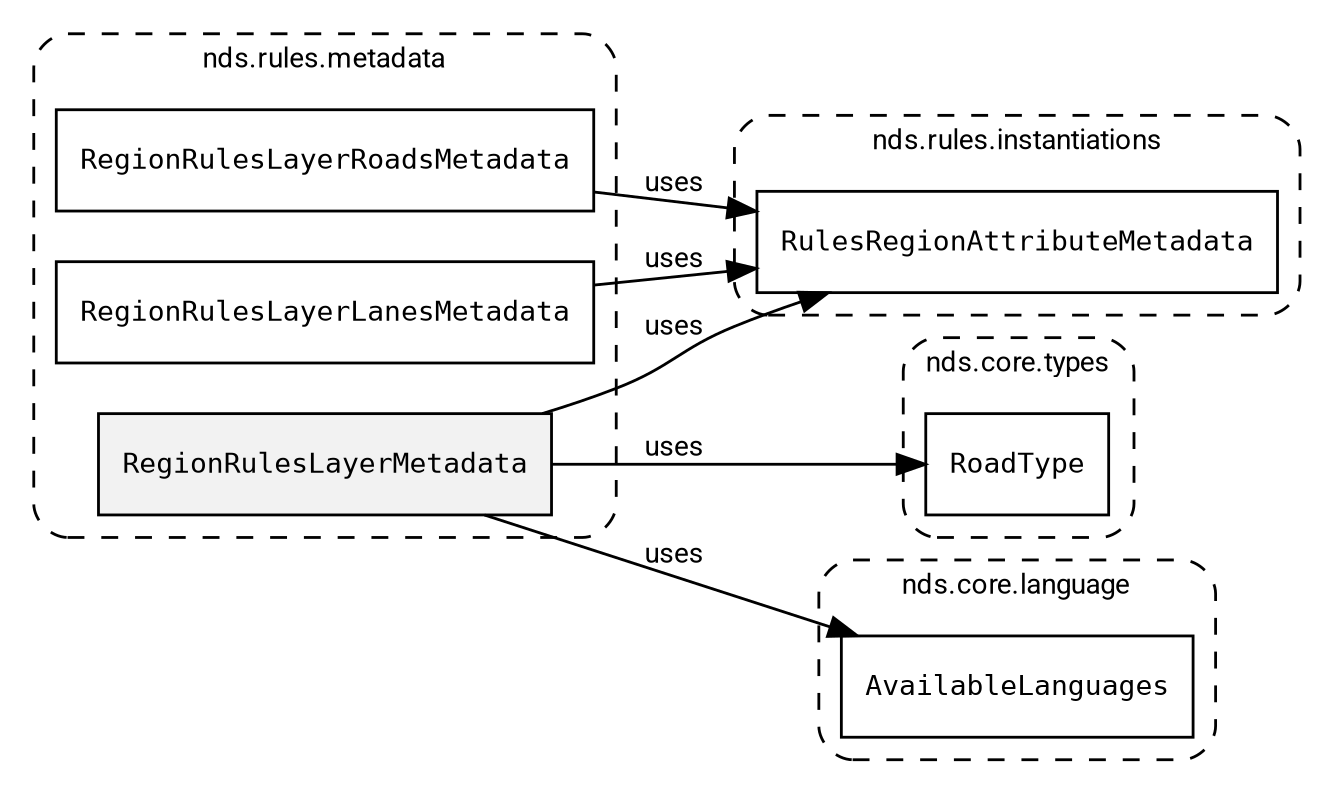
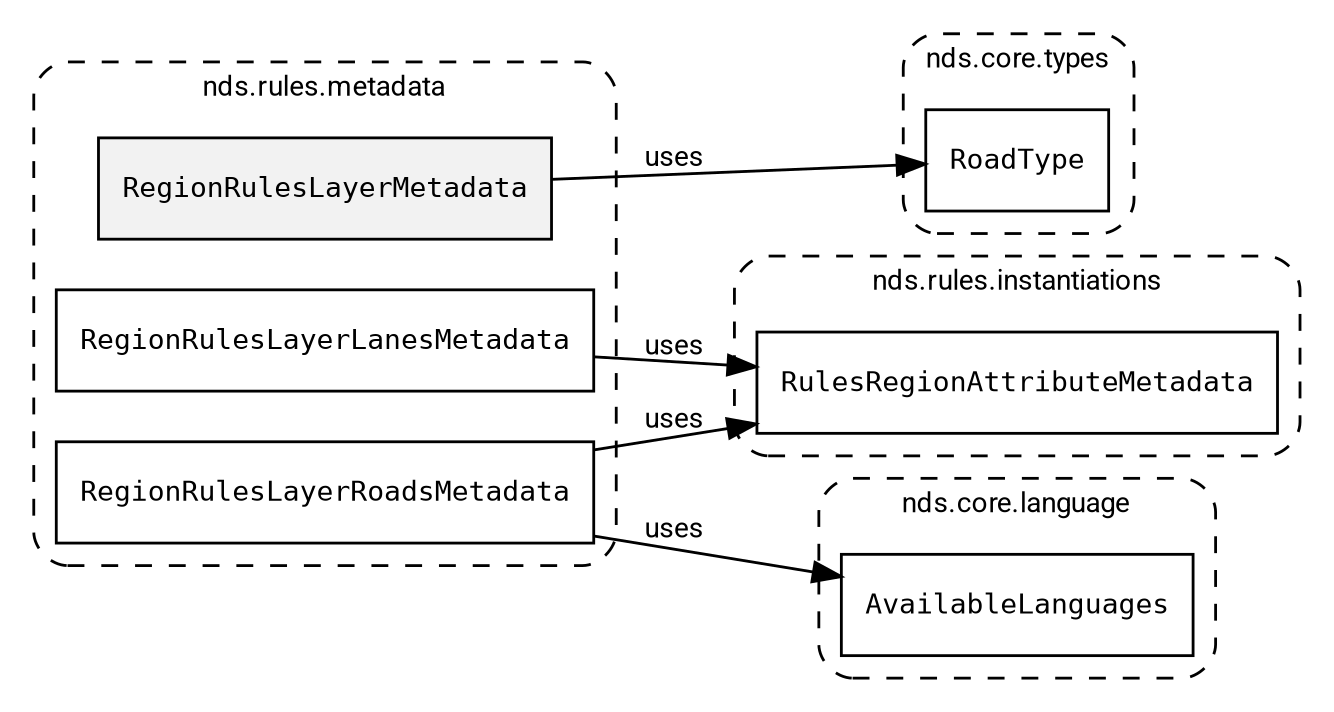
edge "RegionRulesLayerMetadata" -> "RulesRegionAttributeMetadata": removed, label "uses"
edge "RegionRulesLayerMetadata" -> "AvailableLanguages": now "RegionRulesLayerRoadsMetadata" -> "AvailableLanguages"
